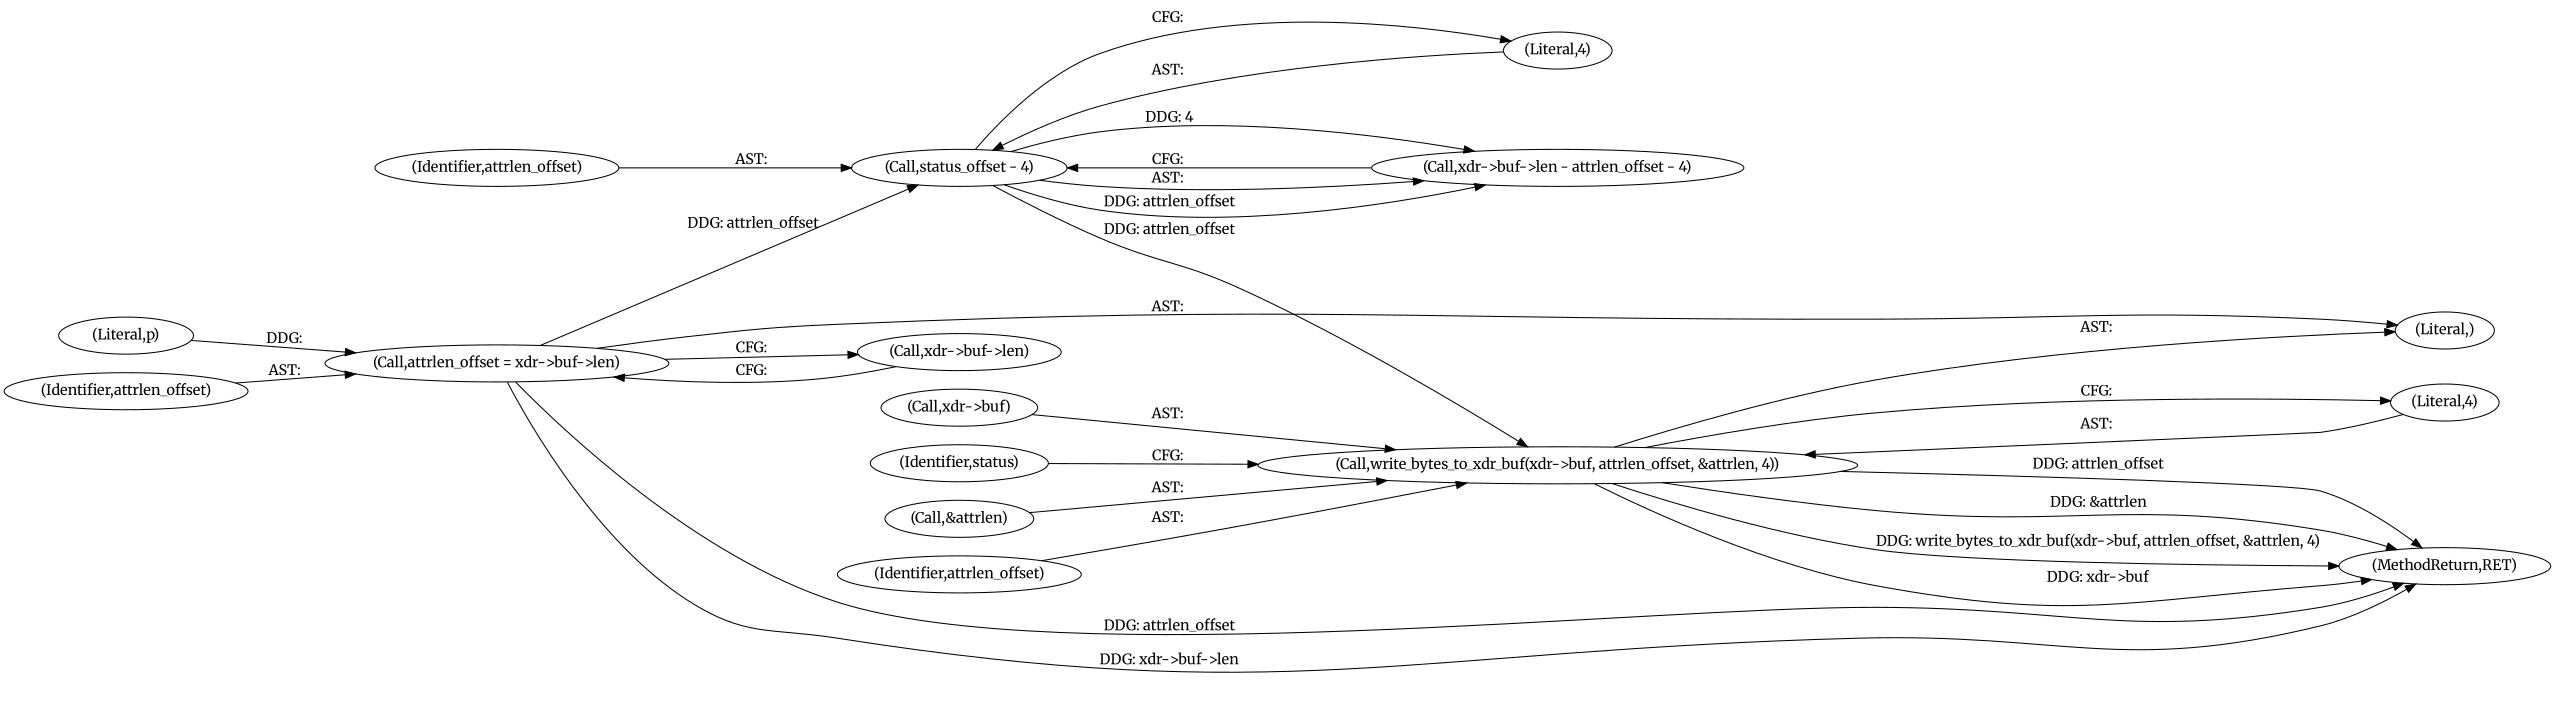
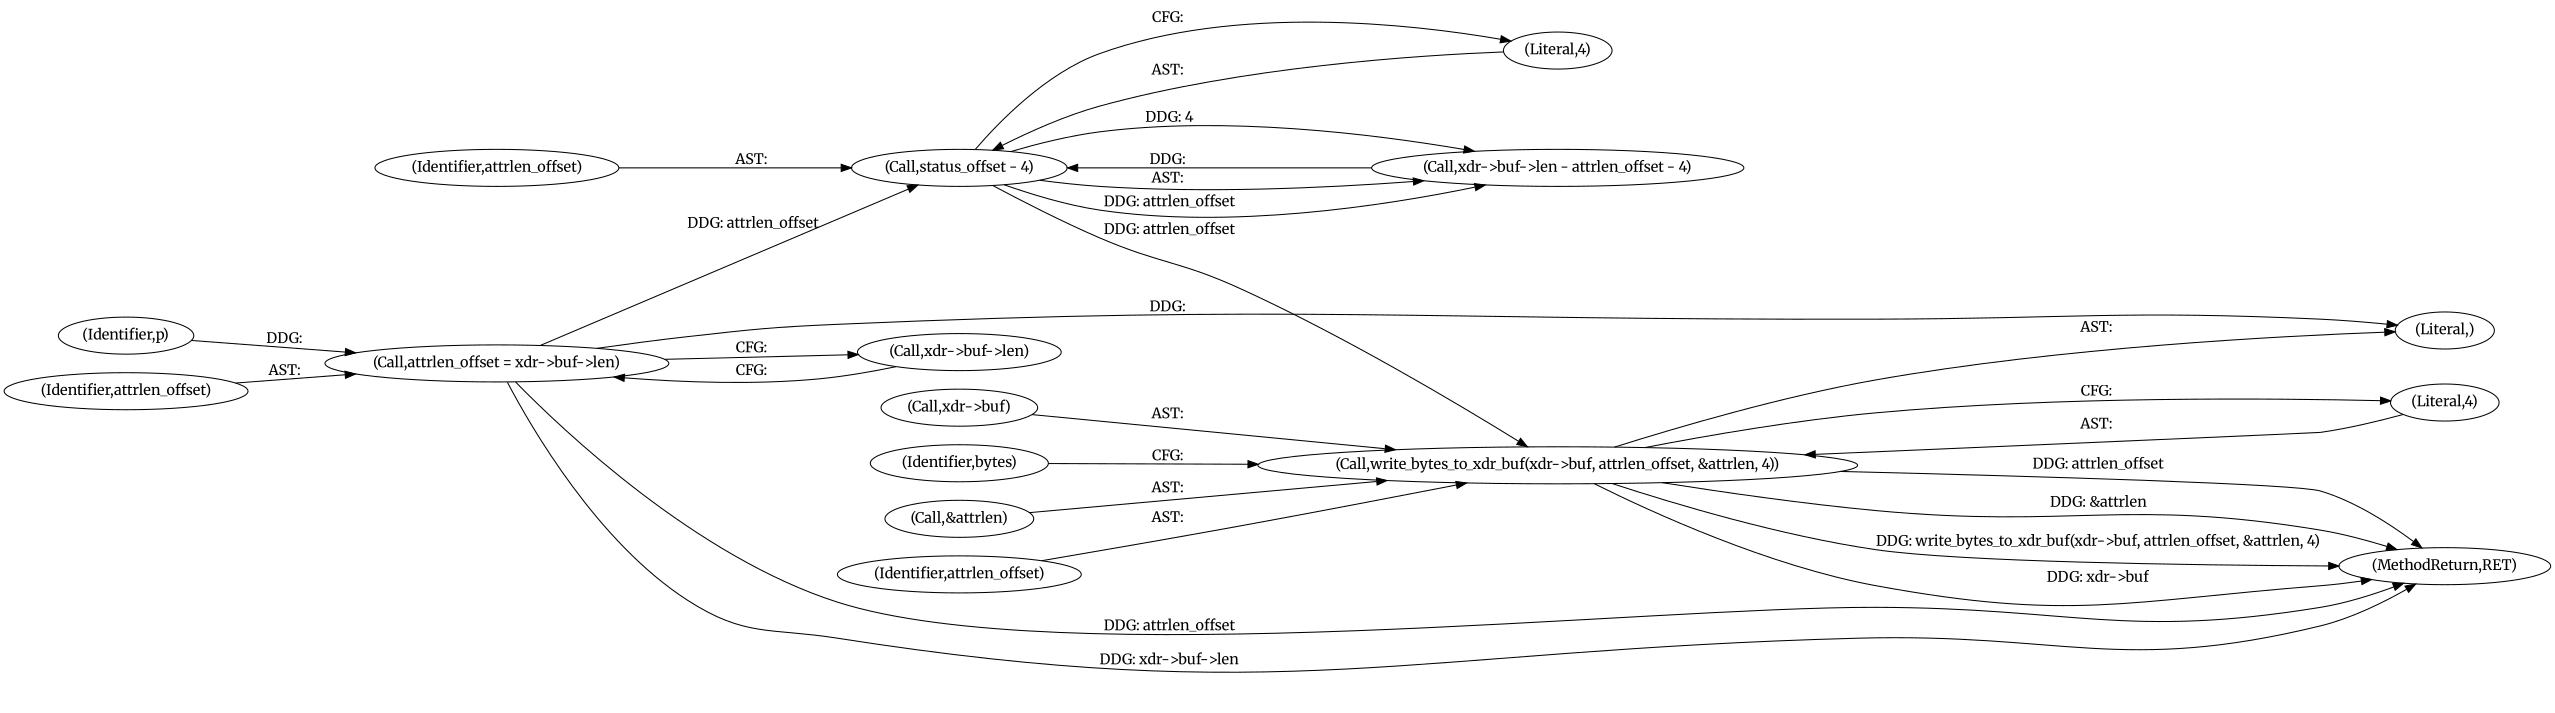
edge "(Call,xdr->buf->len - attrlen_offset - 4)" -> "(Call,status_offset - 4)": label "CFG: " -> "DDG: "
edge "(Call,attrlen_offset = xdr->buf->len)" -> "(Literal,)": label "AST: " -> "DDG: "
node "(Literal,p)": label "(Literal,p)" -> "(Identifier,p)"
node "(Identifier,status)": label "(Identifier,status)" -> "(Identifier,bytes)"
